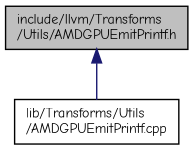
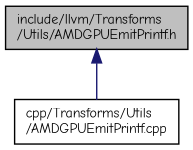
node "lib/Transforms/Utils /AMDGPUEmitPrintf.cpp": label "lib/Transforms/Utils /AMDGPUEmitPrintf.cpp" -> "cpp/Transforms/Utils /AMDGPUEmitPrintf.cpp"
